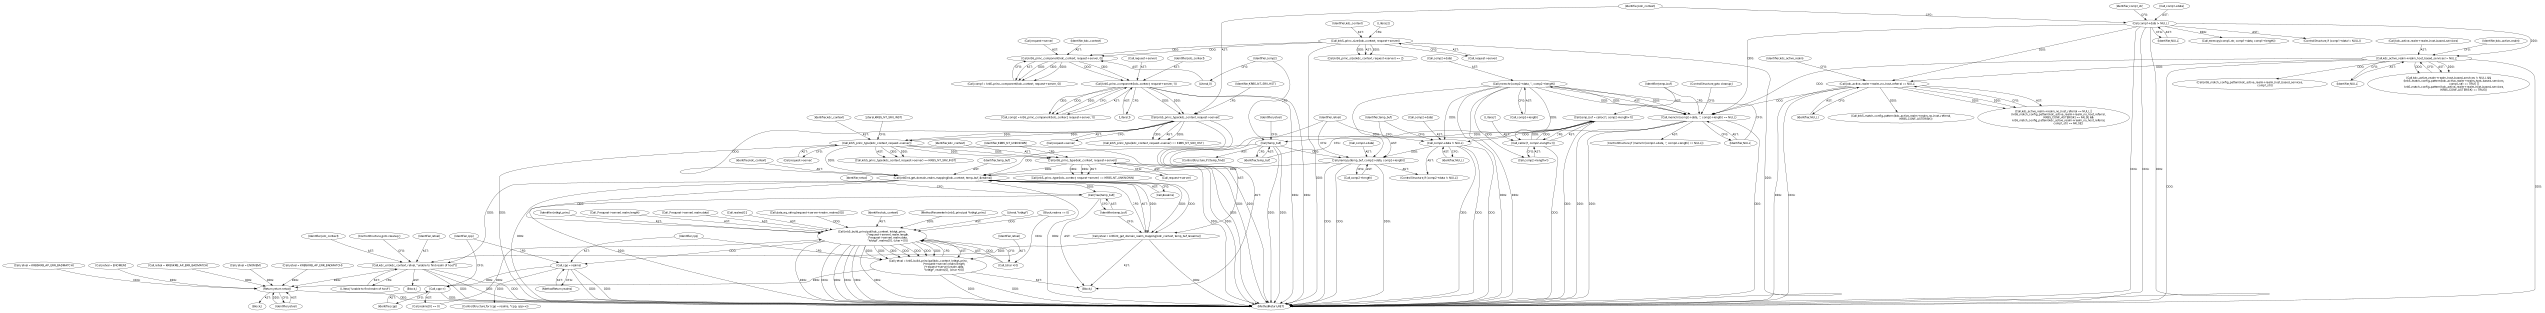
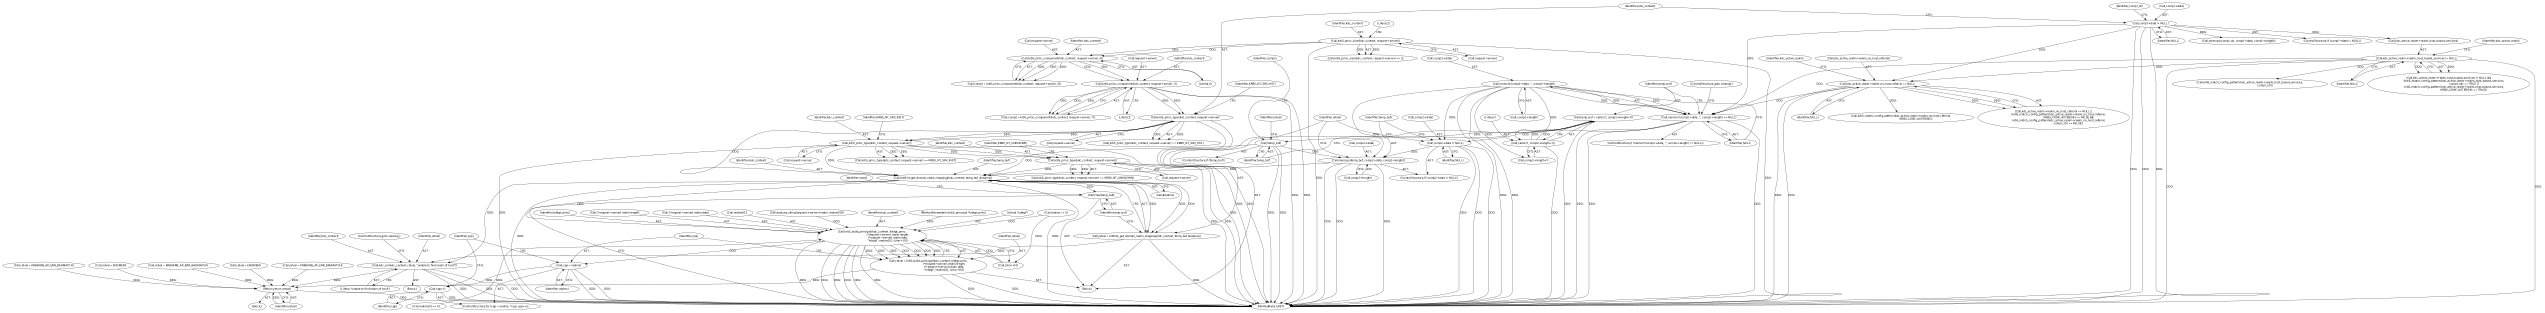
edge "(Call,comp1->data != NULL)" -> "(Call,kdc_active_realm->realm_host_based_services != NULL)": now "(Call,comp1->data != NULL)" -> "(Call,kdc_active_realm->realm_host_based_services)"
node "(Call,kdc_active_realm->realm_no_host_referral)": added
edge "(Identifier,comp2)" -> "(Literal,0)": now "(Call,krb5_princ_component(kdc_context, request->server, 0))" -> "(Literal,0)"
node "(Literal,KRB5_NT_SRV_INST)": label "(Literal,KRB5_NT_SRV_INST)" -> "(Identifier,KRB5_NT_SRV_INST)"
node "(ControlStructure,if (!temp_find))": label "(ControlStructure,if (!temp_find))" -> "(ControlStructure,if (!temp_buf))"
node "(Block,realms == 0)": label "(Block,realms == 0)" -> "(Call,realms == 0)"
edge "(Call,free(temp_buf))" -> "(MethodReturn,RET)": label "DDG: " -> "CFG: "
edge "(Call,cpp = realms)" -> "(ControlStructure,for (cpp = realms; *cpp; cpp++))": label "DDG: " -> "AST: "
node "(MethodReturn,realms)": label "(MethodReturn,realms)" -> "(Identifier,realms)"
edge "(Call,cpp++)" -> "(Call,realms[0] == 0)": now "(Call,cpp++)" -> "(ControlStructure,for (cpp = realms; *cpp; cpp++))"
